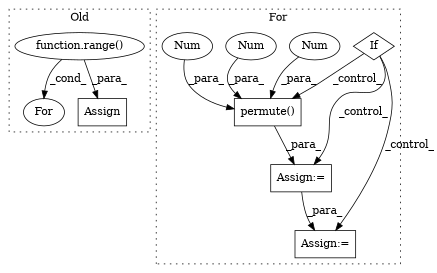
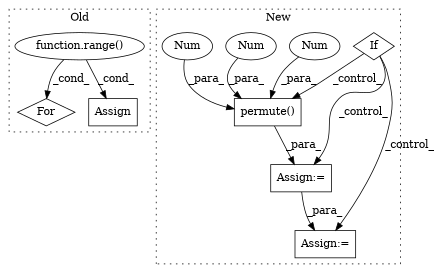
cluster "For": label "For" -> "New"
edge "function.range()" -> "Assign": label "_para_" -> "_cond_"
node "For": shape ellipse -> diamond
